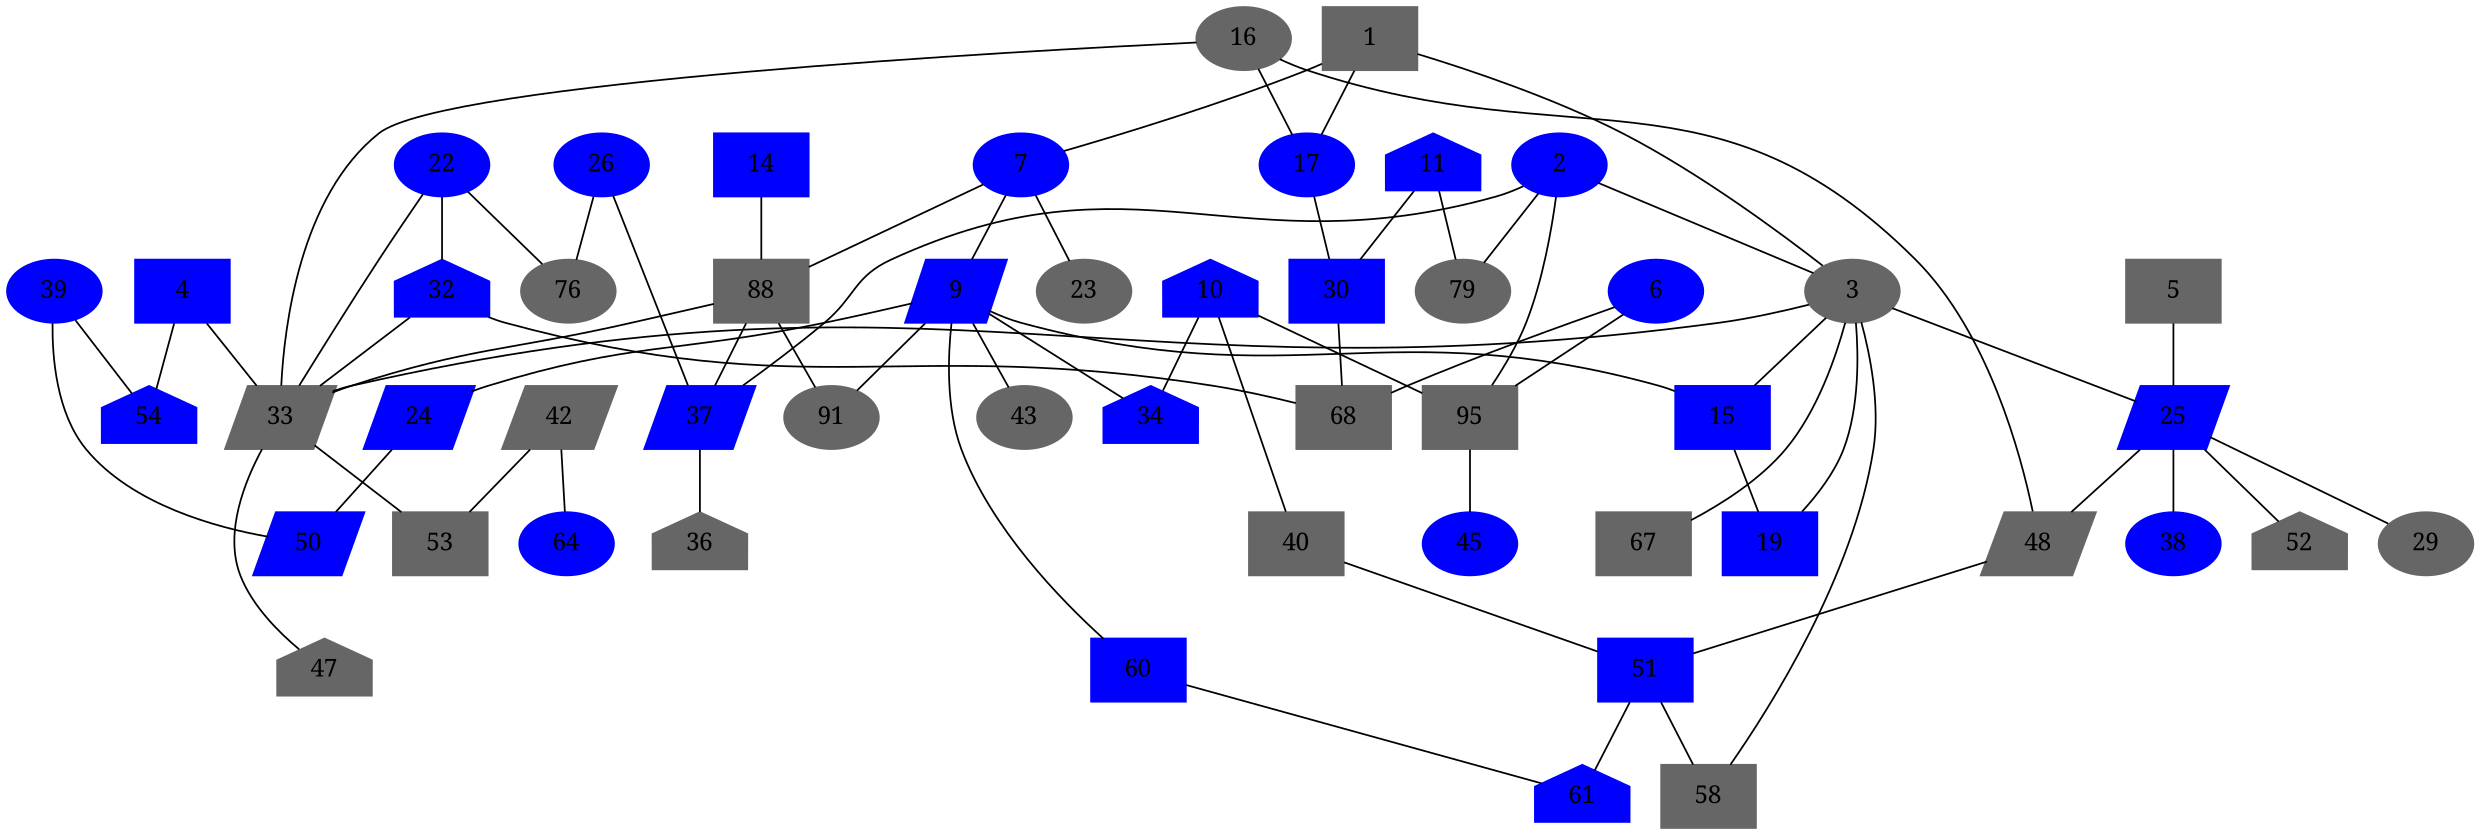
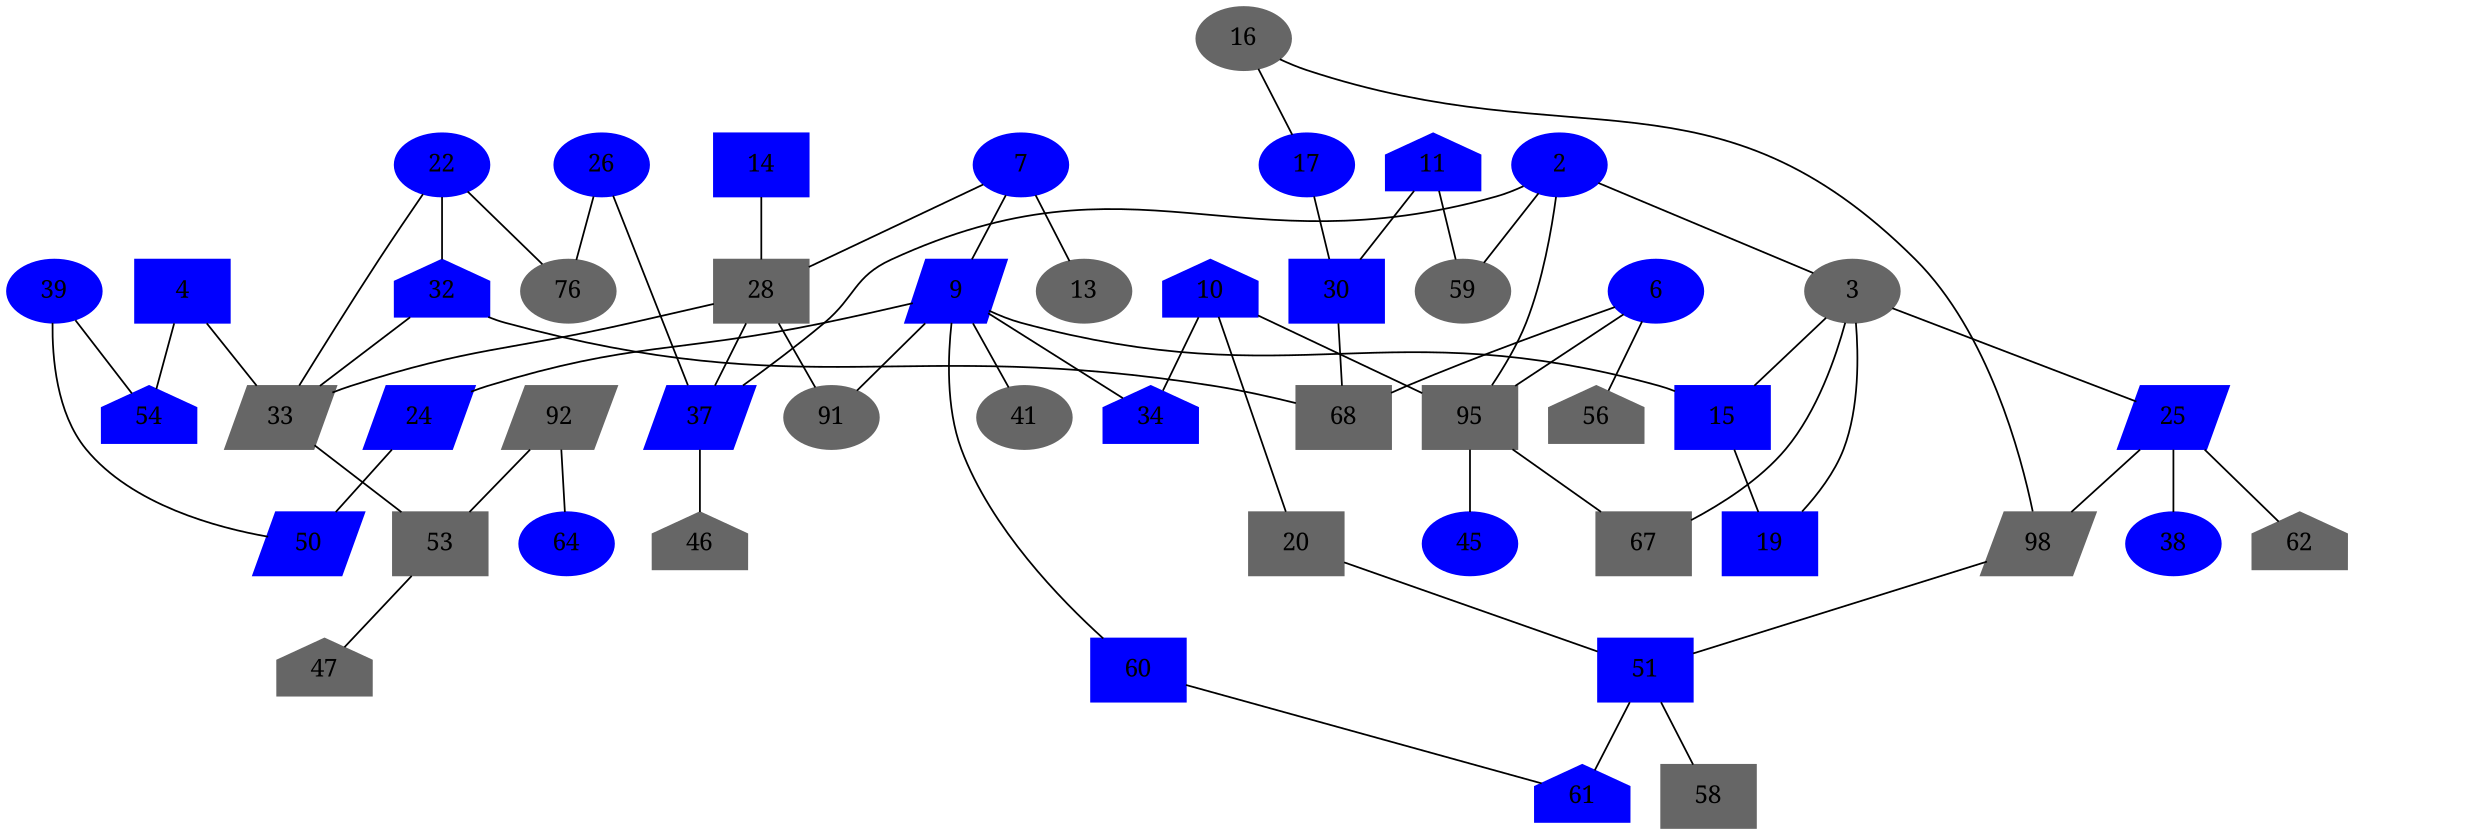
node "1": removed
edge "16" -- "33": removed
node "88": label "88" -> "28"
node "23": label "23" -> "13"
node "79": label "79" -> "59"
node "5": removed
edge "3" -- "33": removed
node "42": label "42" -> "92"
node "43": label "43" -> "41"
node "56": added
edge "95" -- "67": added
node "36": label "36" -> "46"
node "40": label "40" -> "20"
node "48": label "48" -> "98"
node "52": label "52" -> "62"
node "29": removed
edge "3" -- "58": removed
edge "33" -- "47": now "53" -- "47"
